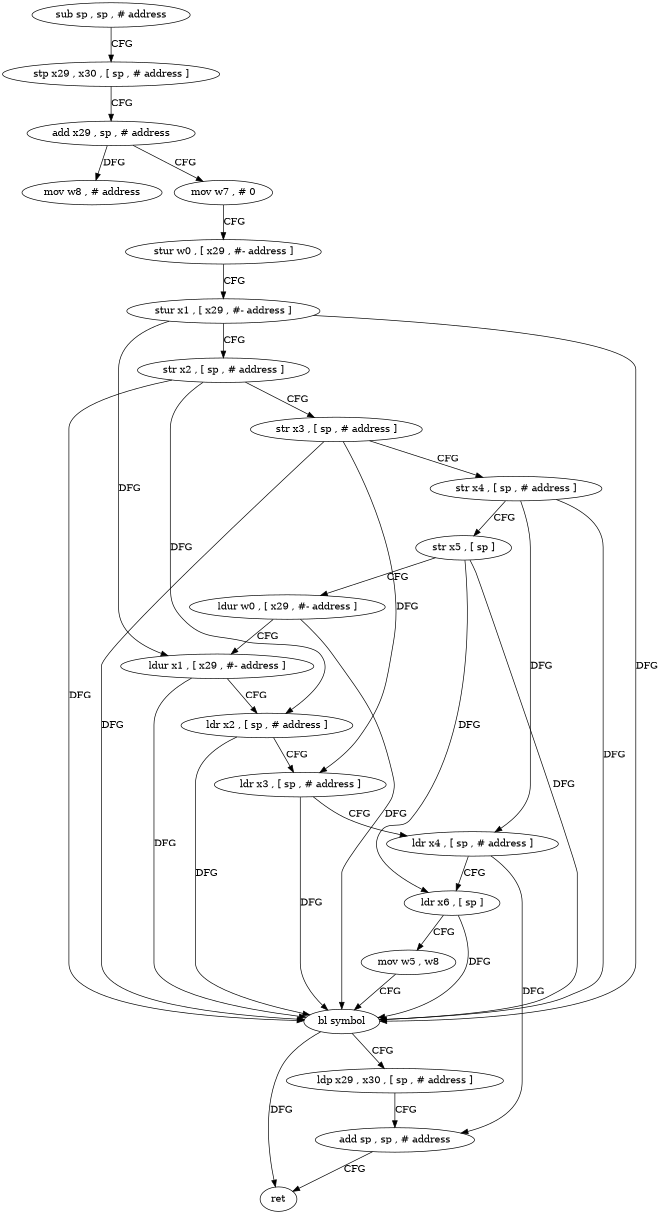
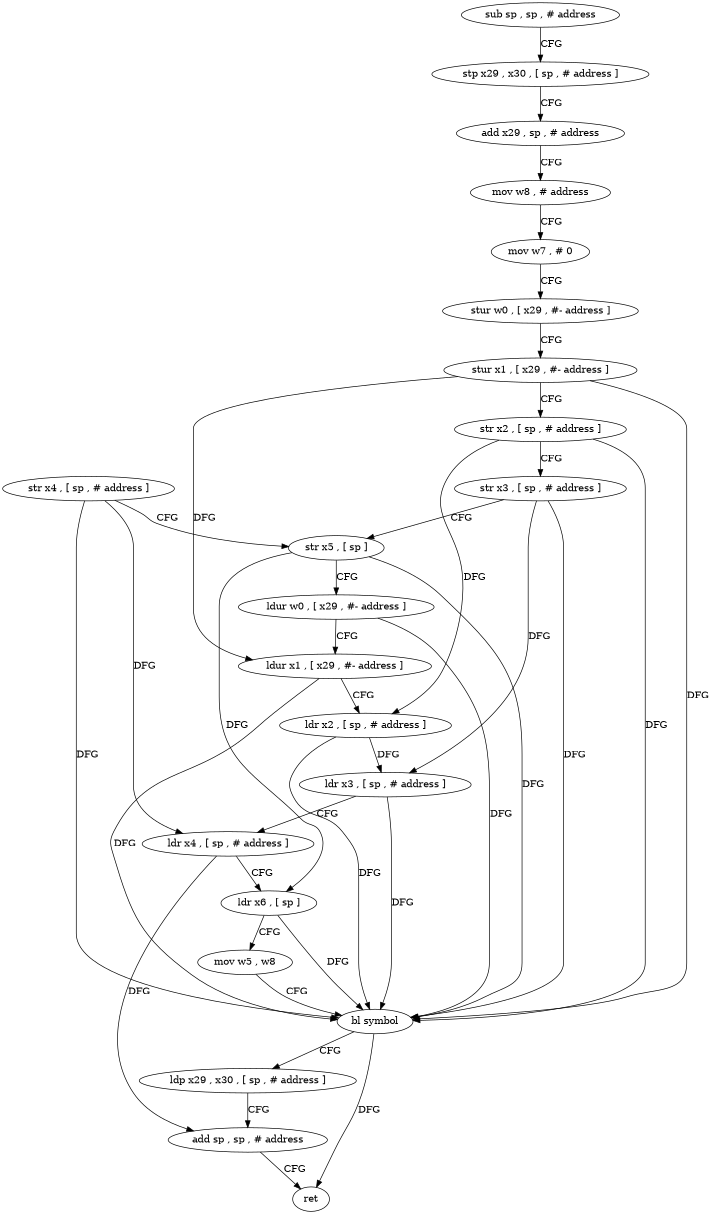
edge "add x29 , sp , # address" -> "mov w7 , # 0": now "mov w8 , # address" -> "mov w7 , # 0"
edge "add x29 , sp , # address" -> "mov w8 , # address": label "DFG" -> "CFG"
edge "str x3 , [ sp , # address ]" -> "str x4 , [ sp , # address ]": now "str x3 , [ sp , # address ]" -> "str x5 , [ sp ]"
edge "ldr x2 , [ sp , # address ]" -> "ldr x3 , [ sp , # address ]": label "CFG" -> "DFG"
